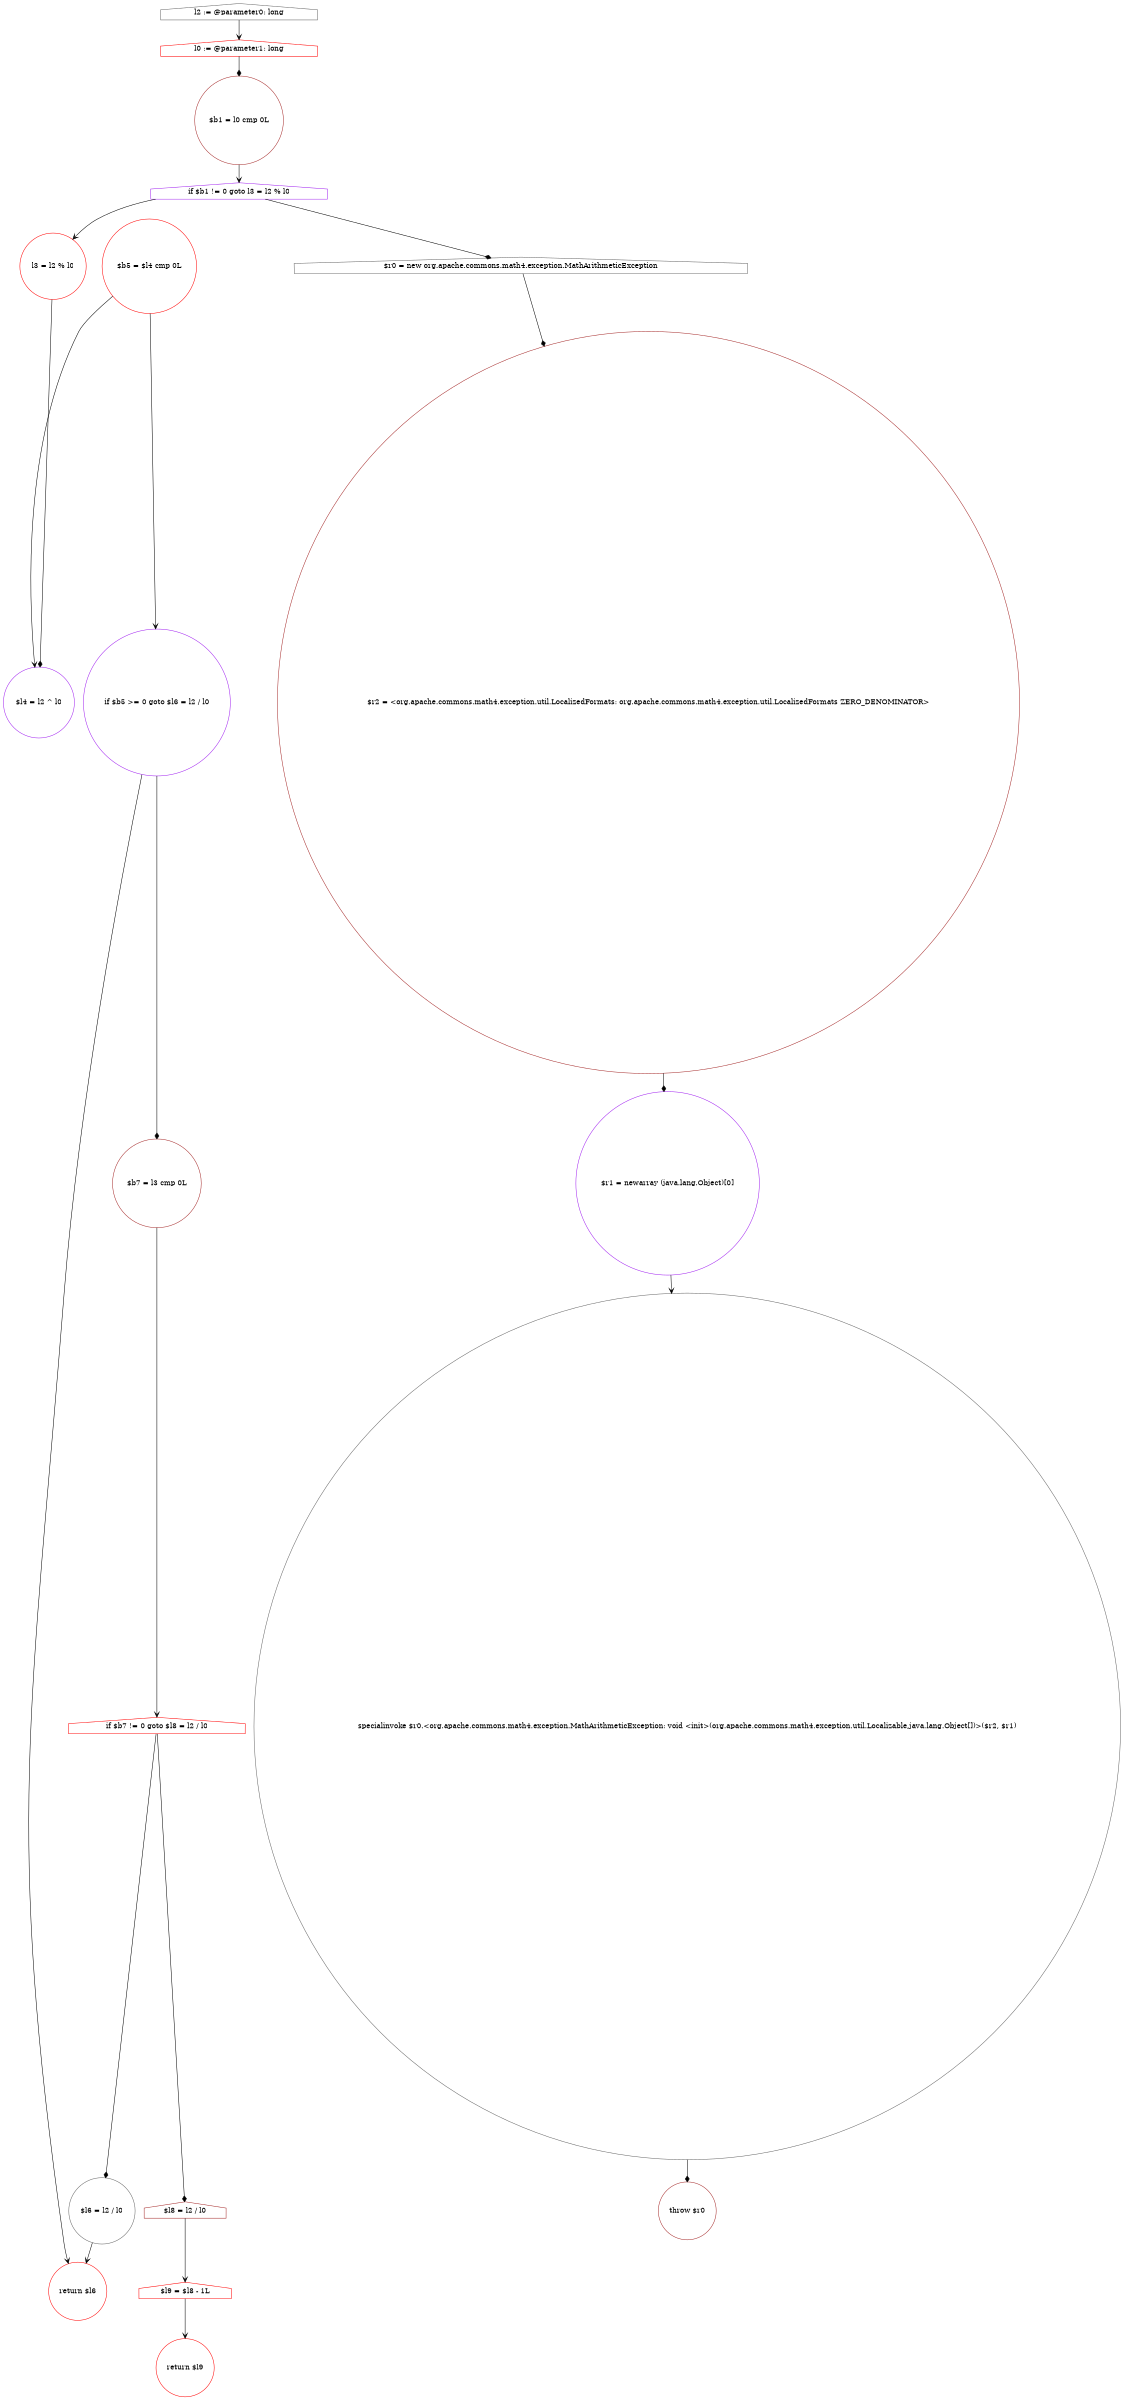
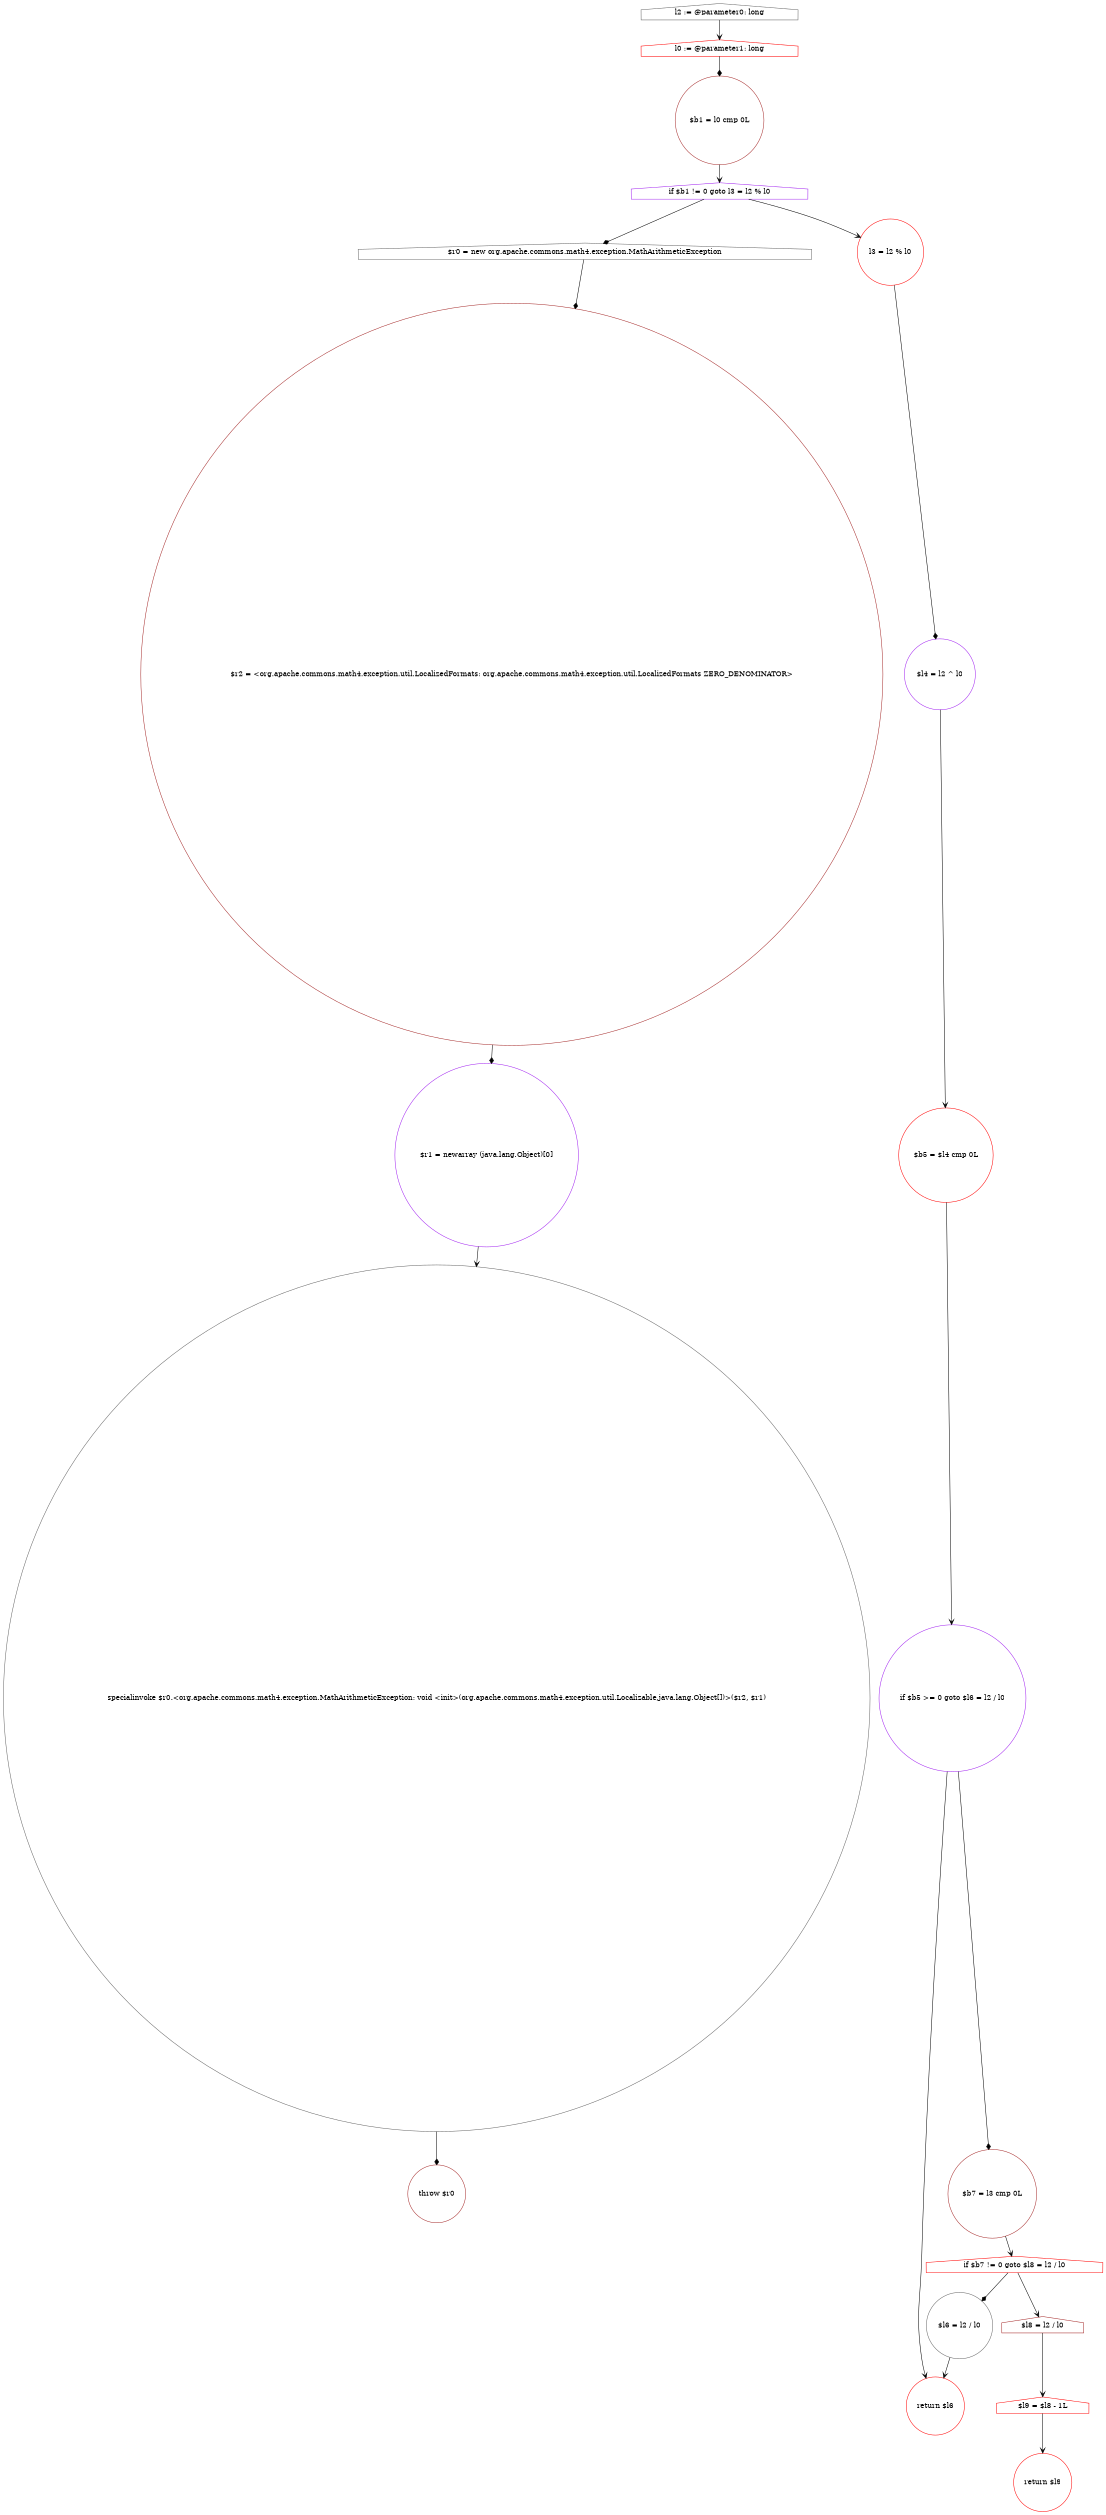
edge "$b5 = $l4 cmp 0L" -> "$l4 = l2 ^ l0": reversed
edge "if $b7 != 0 goto $l8 = l2 / l0" -> "$l8 = l2 / l0": arrowhead diamond -> vee
